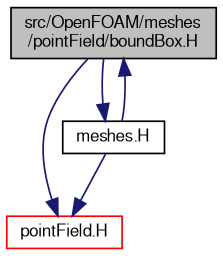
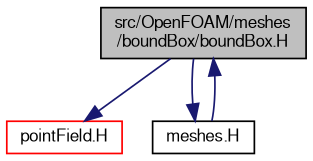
node "src/OpenFOAM/meshes /pointField/boundBox.H": label "src/OpenFOAM/meshes /pointField/boundBox.H" -> "src/OpenFOAM/meshes /boundBox/boundBox.H"
edge "meshes.H" -> "pointField.H": removed
